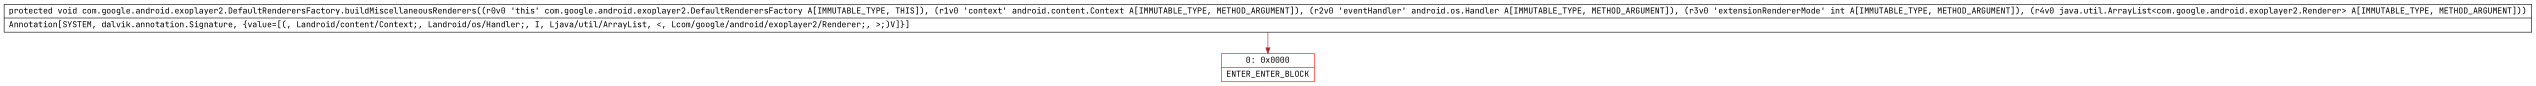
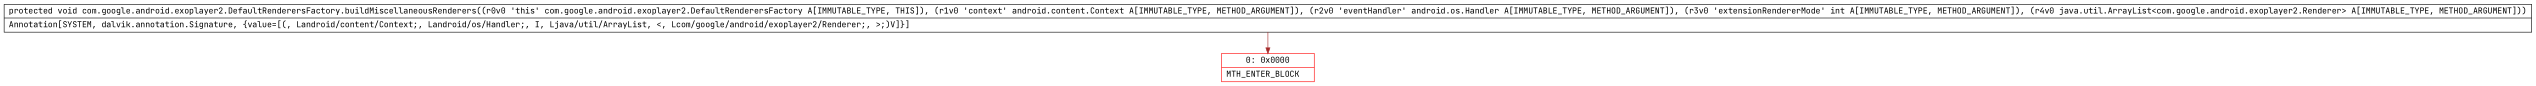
node "0: 0x0000": text "ENTER_ENTER_BLOCK" -> "MTH_ENTER_BLOCK"
